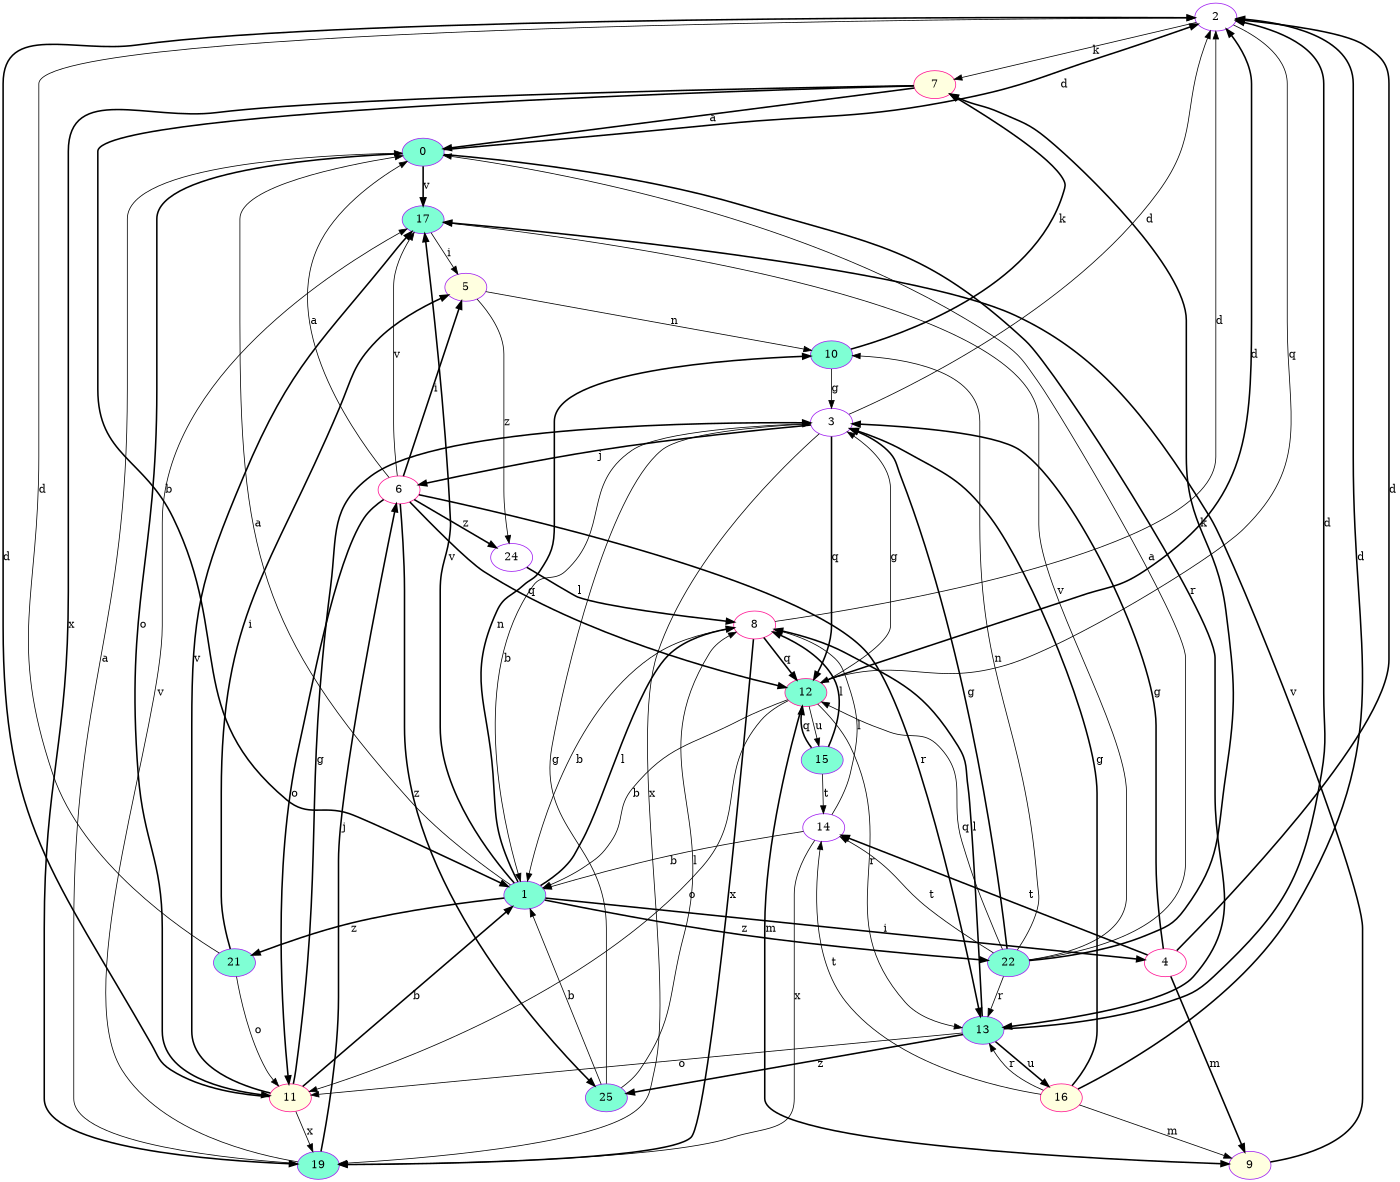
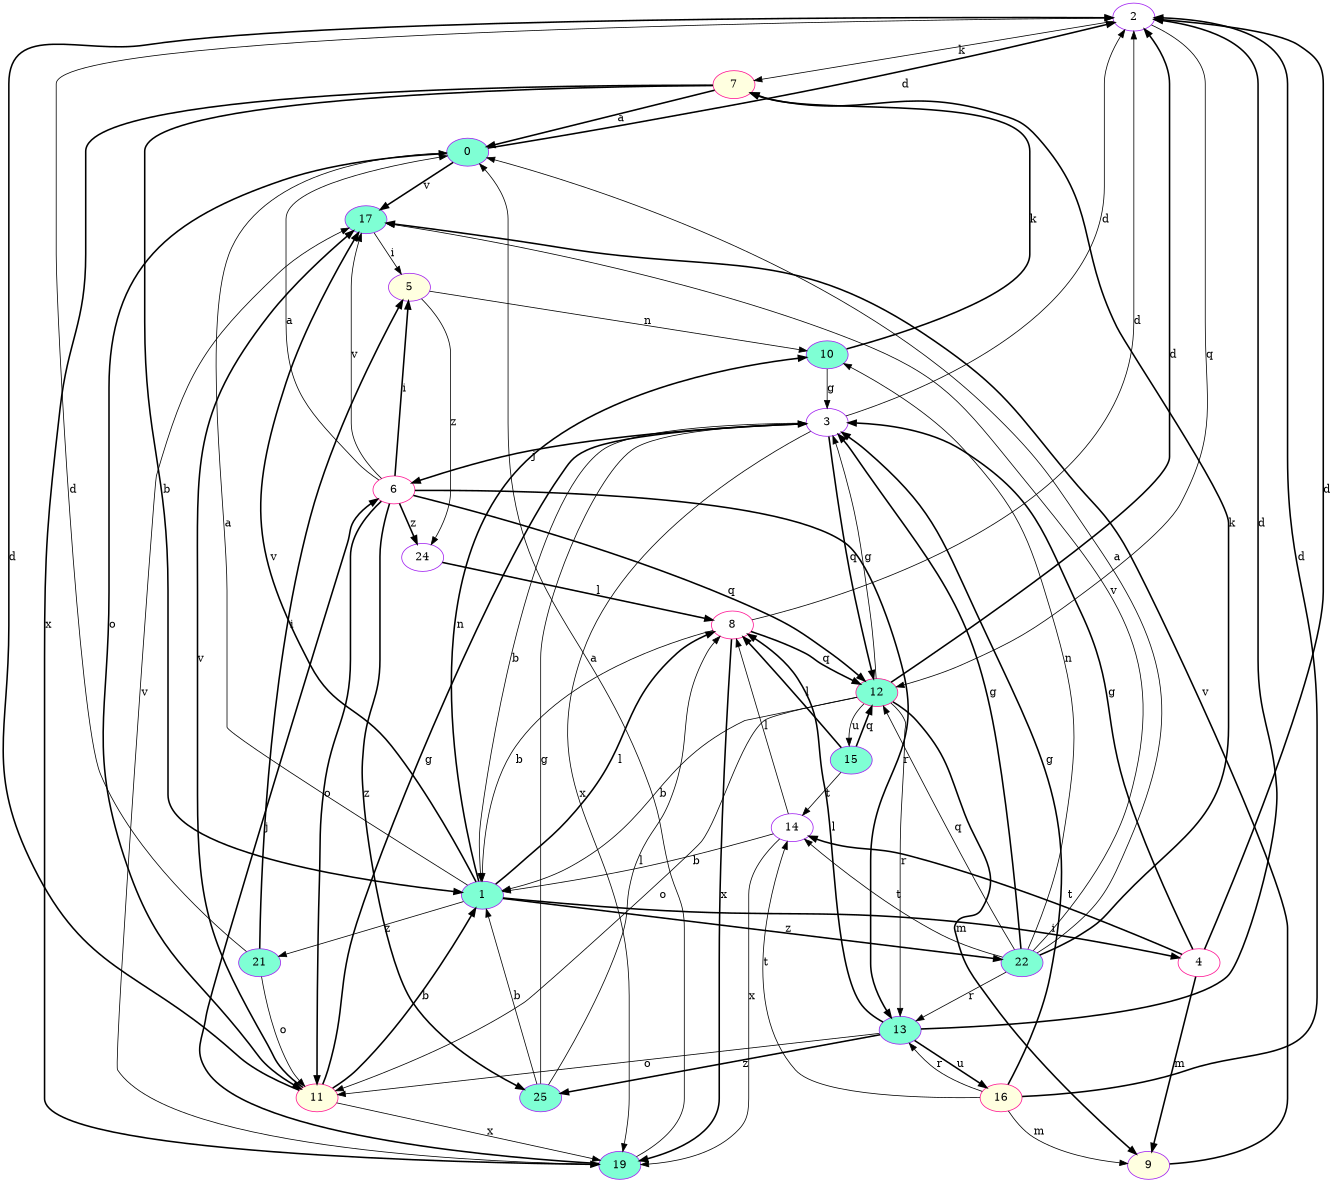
edge "0" -> "13": removed, label "r"
edge "1" -> "21": style bold -> solid
